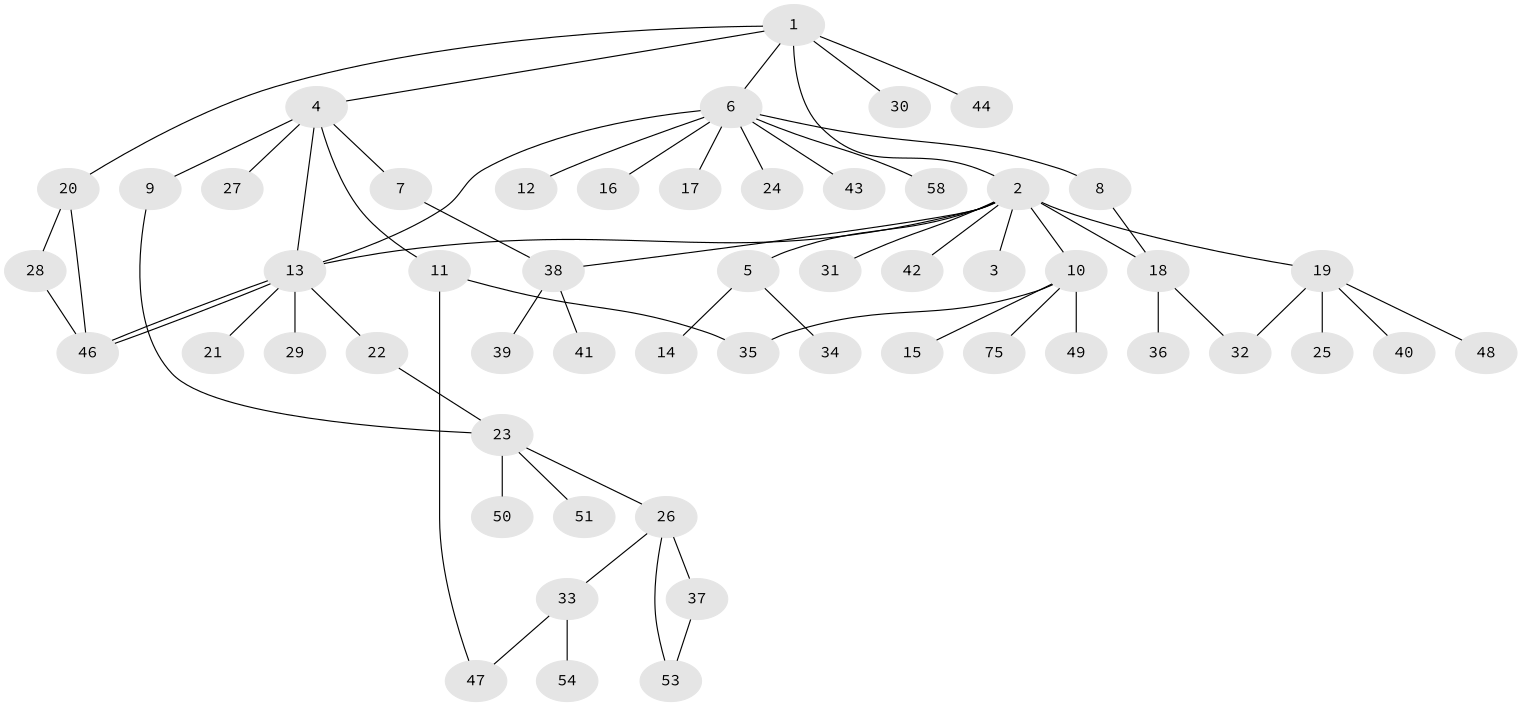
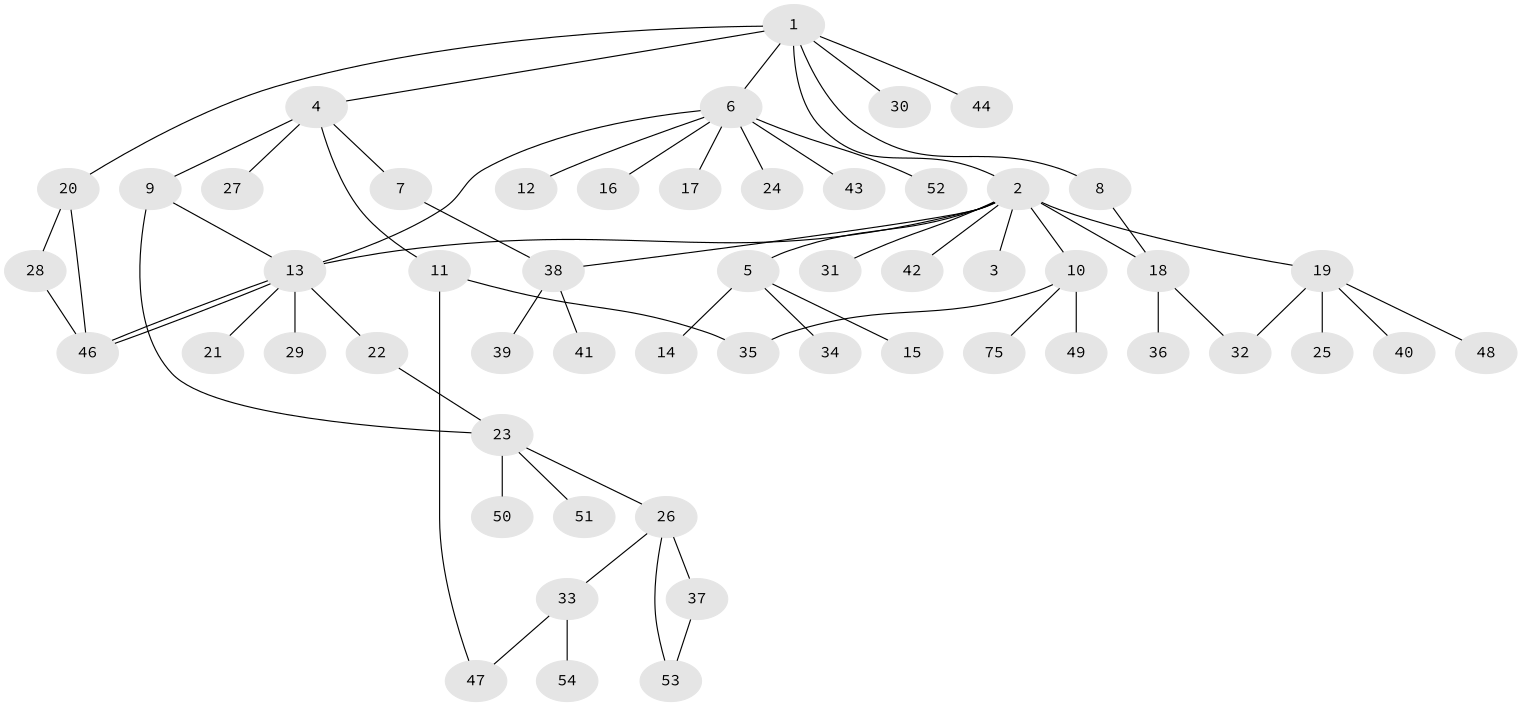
edge "6" -- "8": now "1" -- "8"
edge "4" -- "13": now "9" -- "13"
node "58": label "58" -> "52"
edge "10" -- "15": now "5" -- "15"
